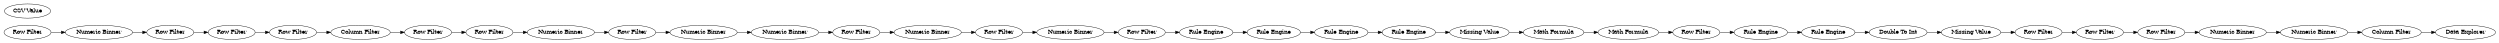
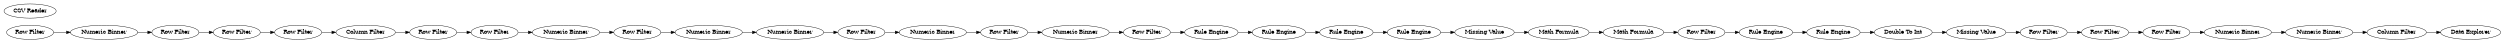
node "CSV Value": label "CSV Value" -> "CSV Reader"
